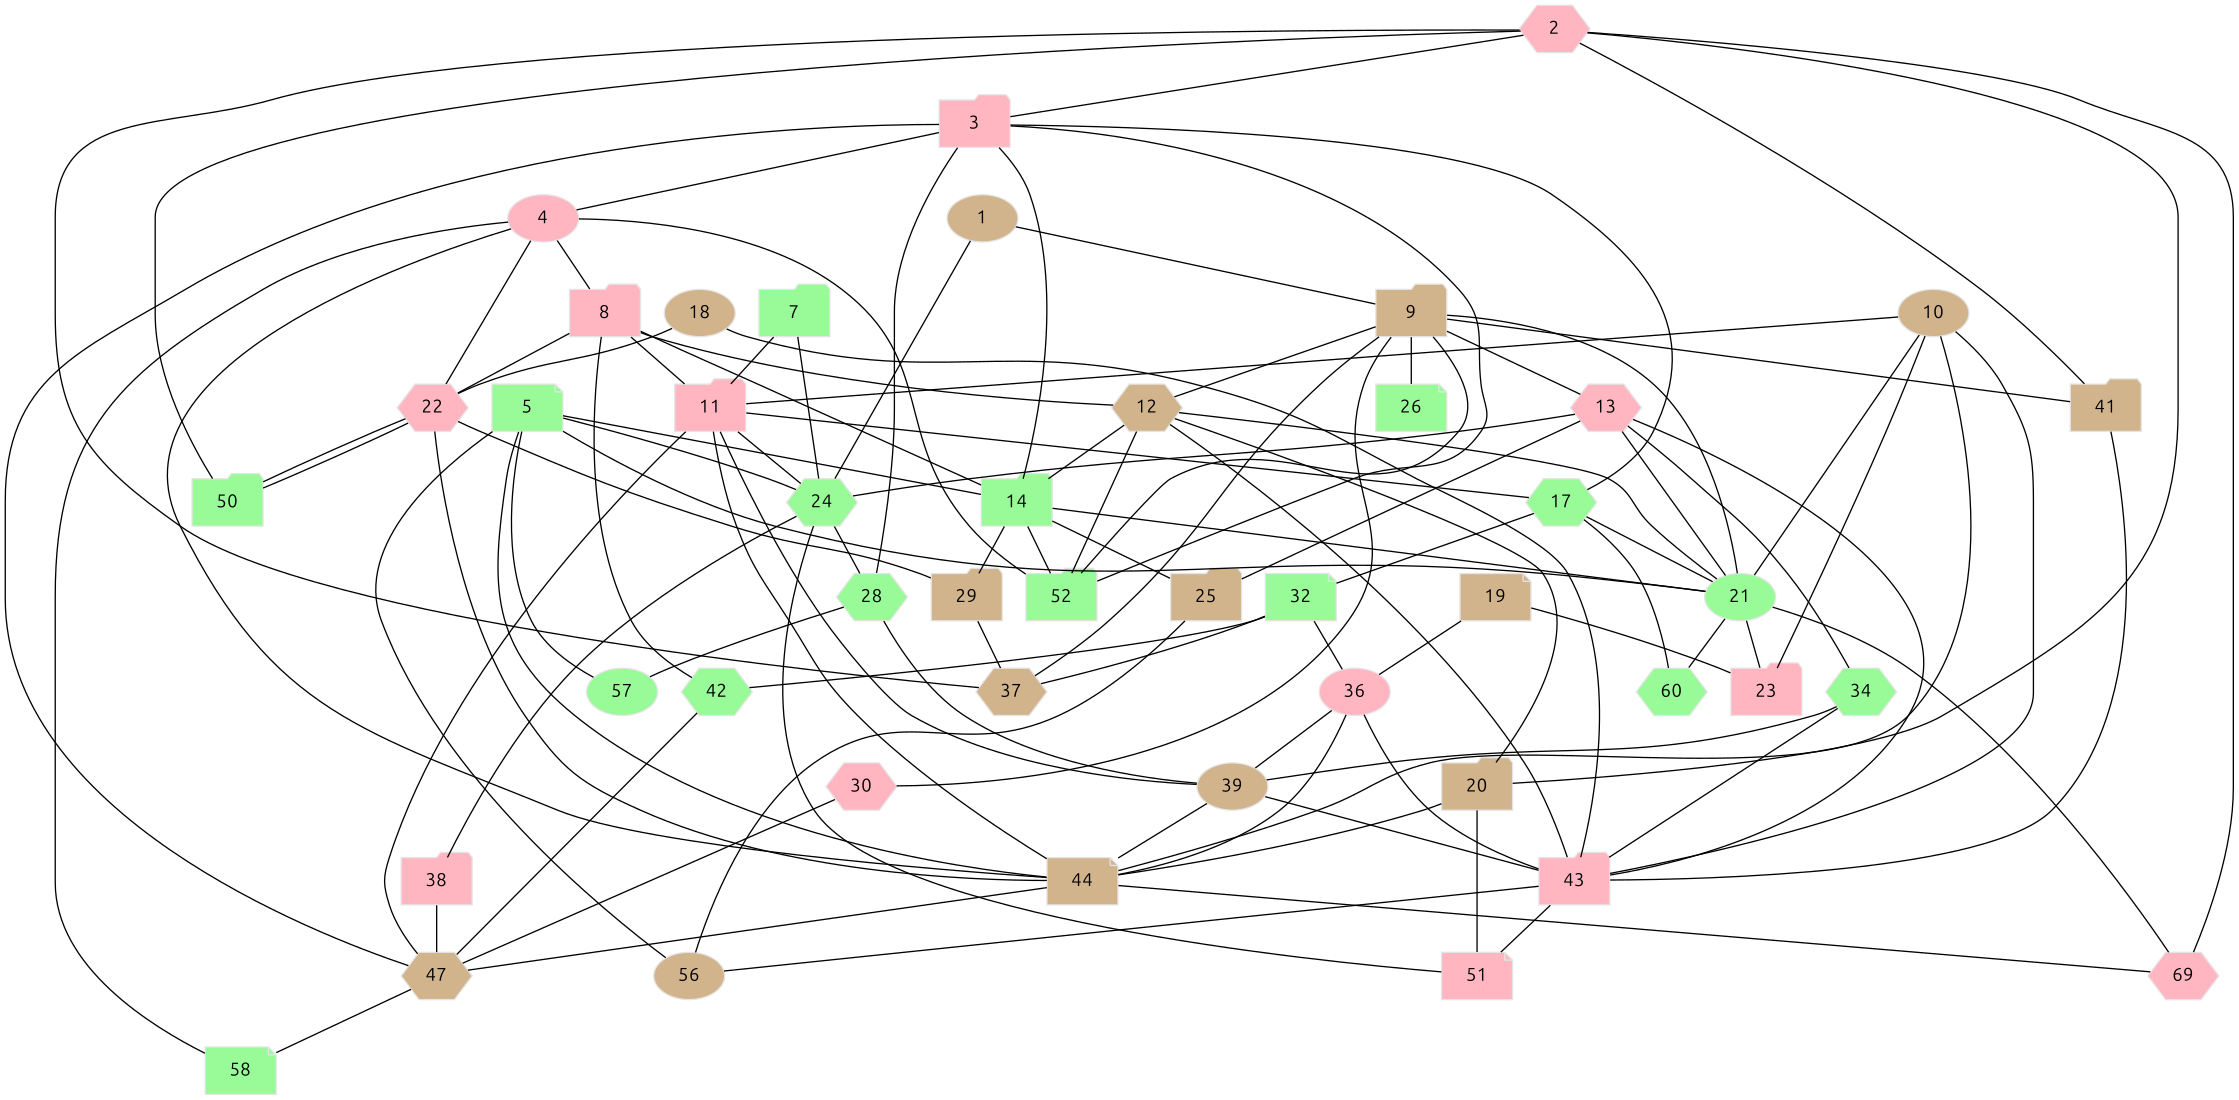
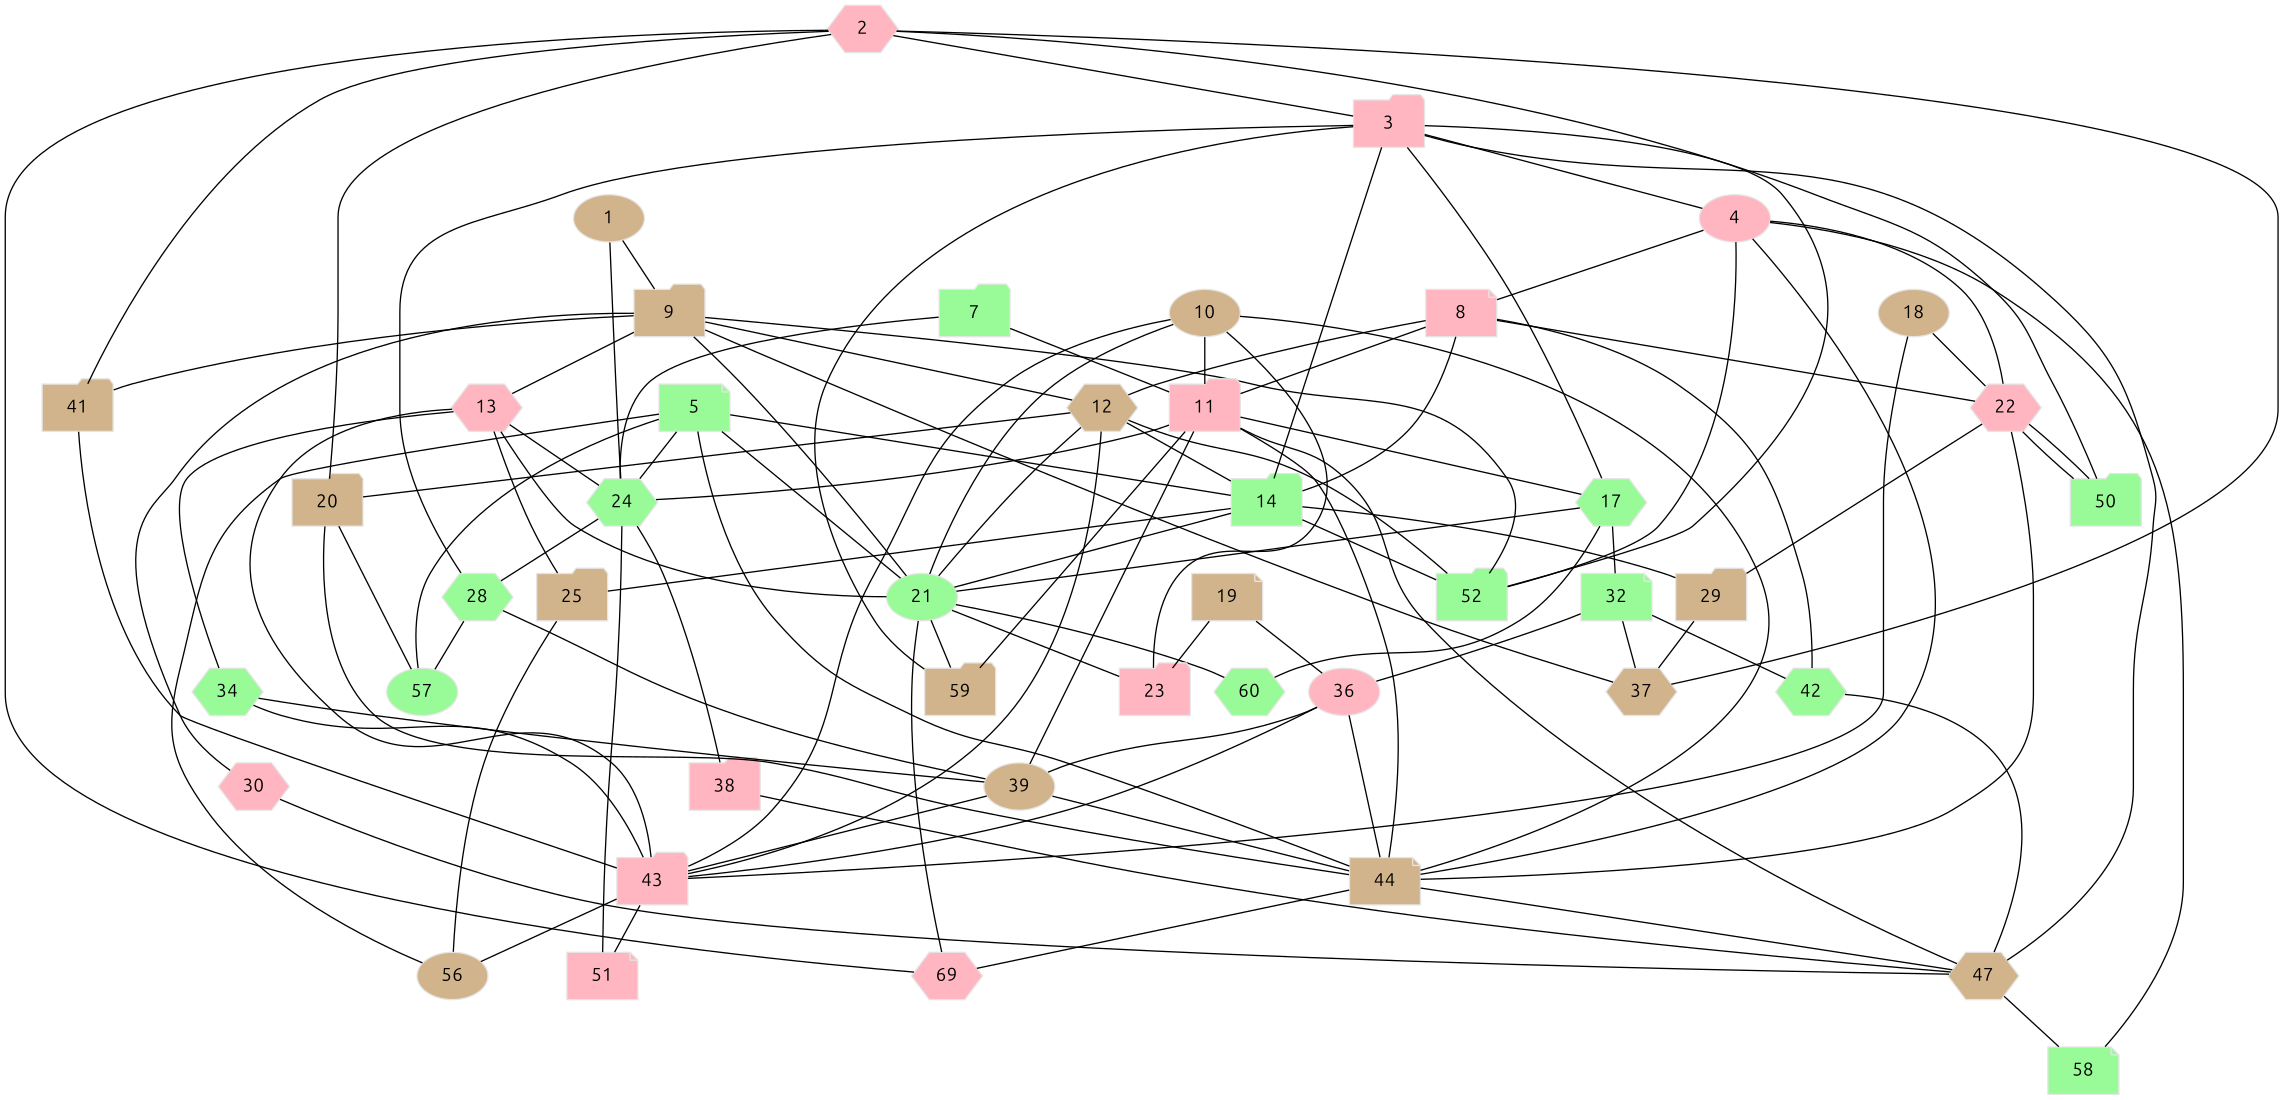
node "8": shape folder -> note
node "26": removed
node "59": added
edge "20" -- "51": now "20" -- "57"
